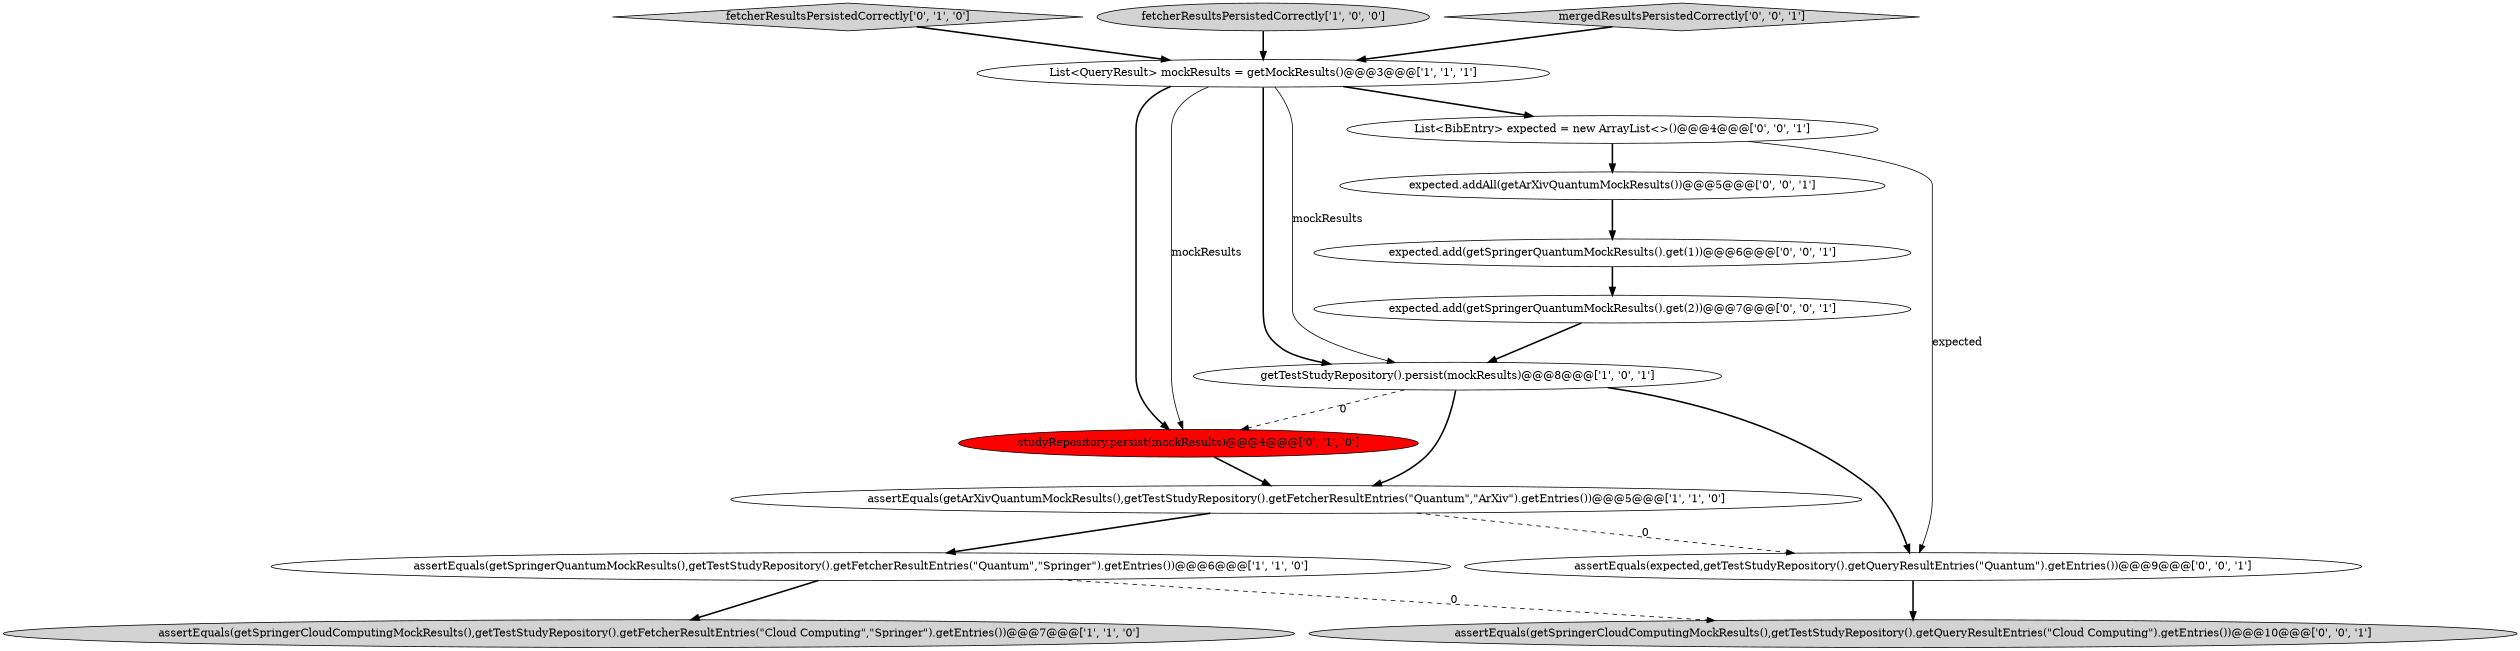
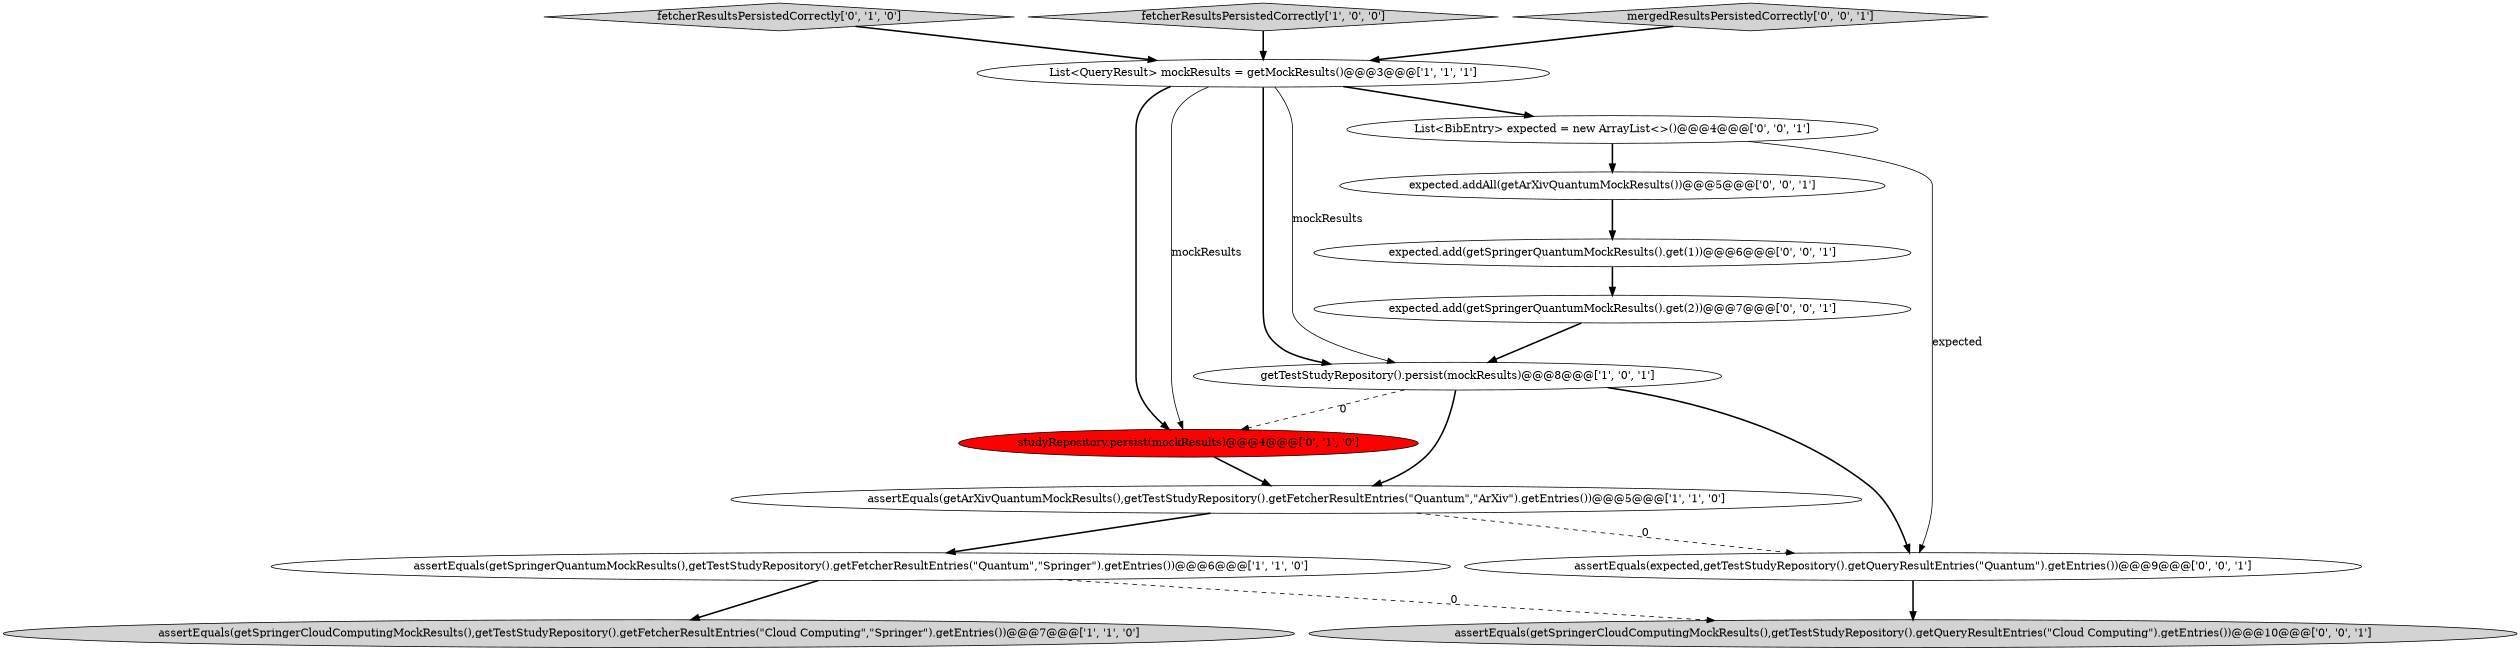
node "fetcherResultsPersistedCorrectly['1', '0', '0']": shape ellipse -> diamond
